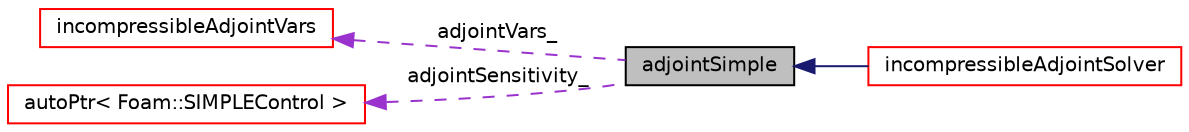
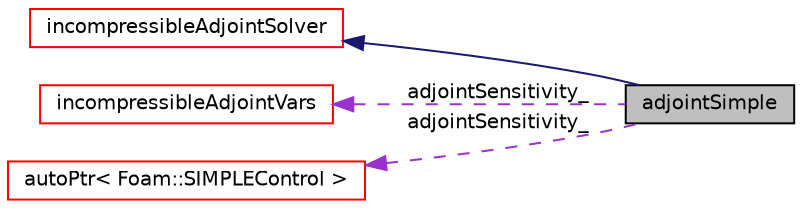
edge "adjointSimple" -> "incompressibleAdjointVars": label " adjointVars_" -> " adjointSensitivity_"
edge "incompressibleAdjointSolver" -> "adjointSimple": reversed
